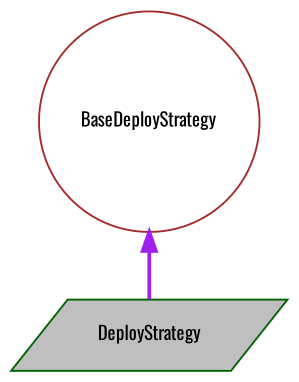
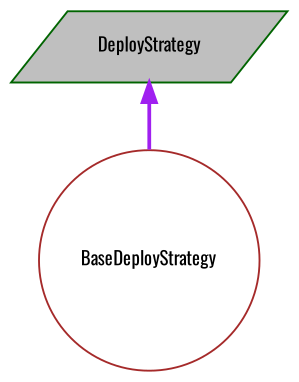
edge "DeployStrategy" -> "BaseDeployStrategy": reversed
